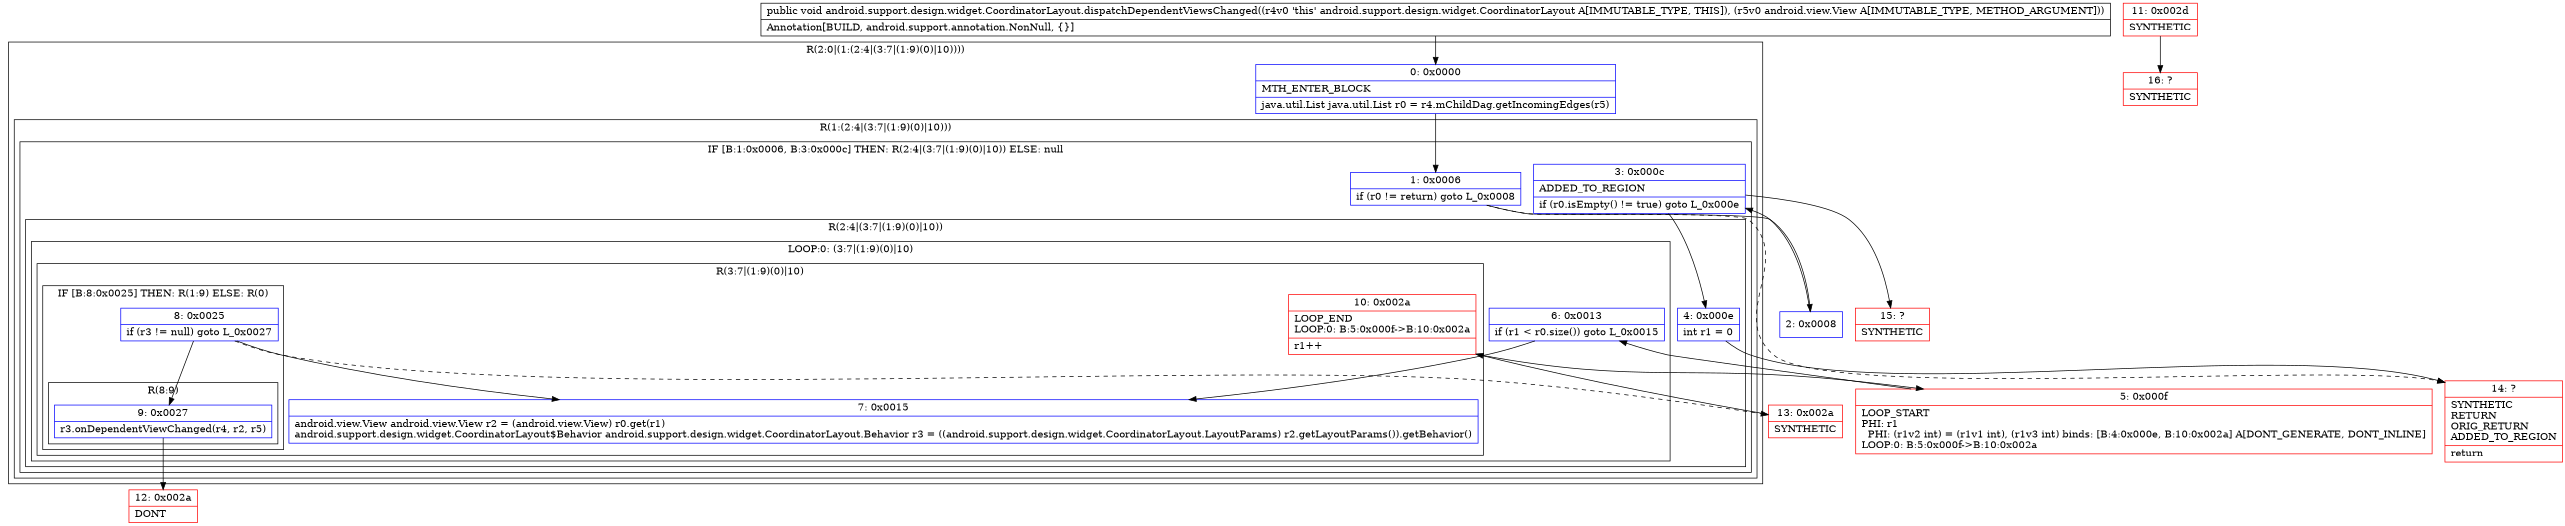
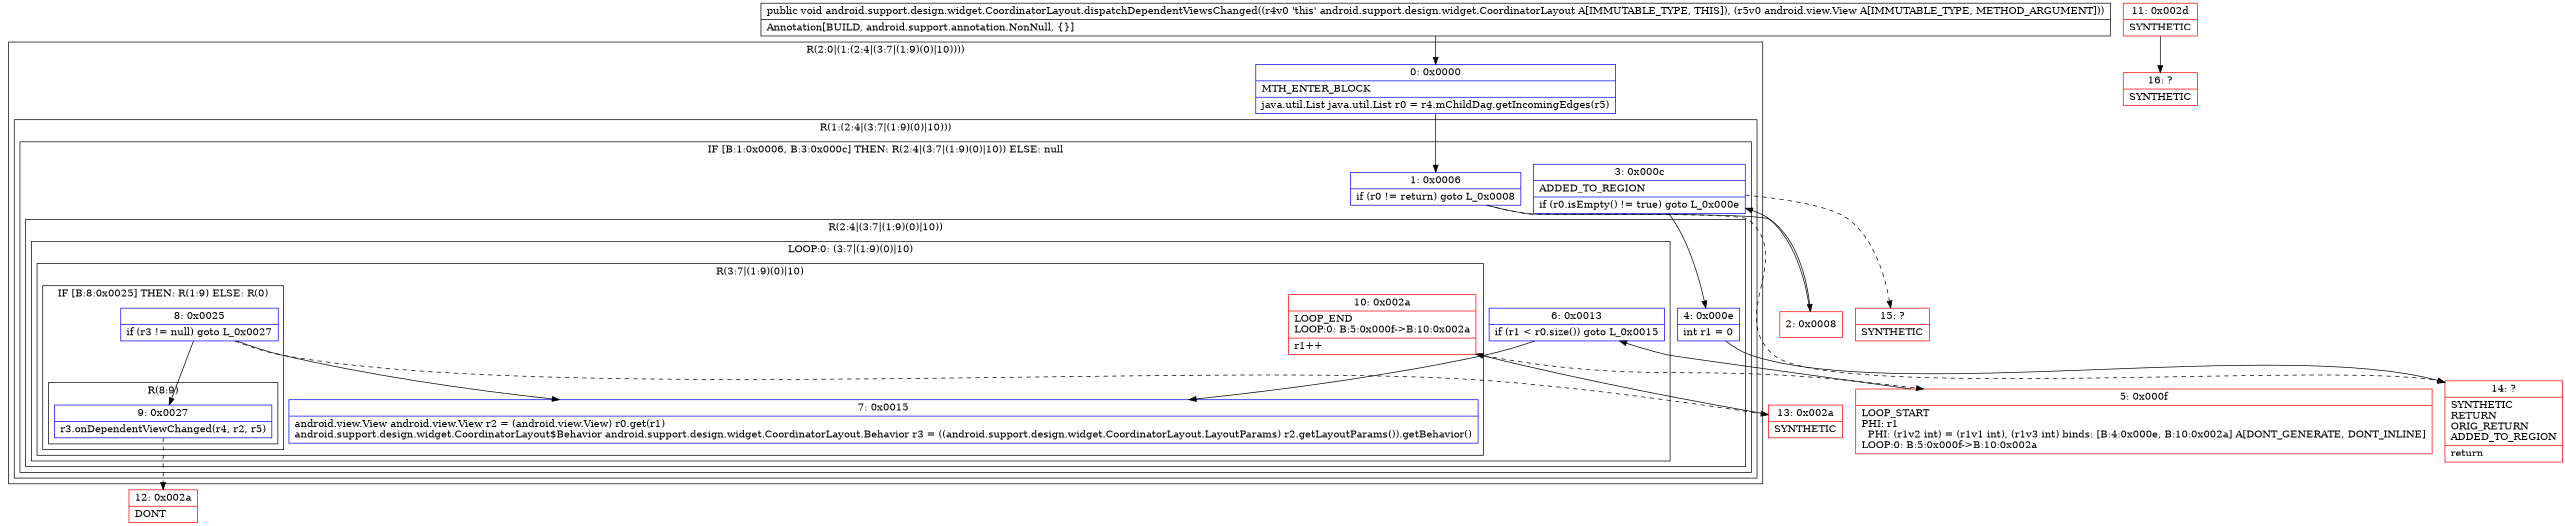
edge "3: 0x000c" -> "15: ?": style solid -> dashed
node "2: 0x0008": color blue -> red
edge "10: 0x002a" -> "5: 0x000f": style solid -> dashed
edge "9: 0x0027" -> "12: 0x002a": style solid -> dashed
